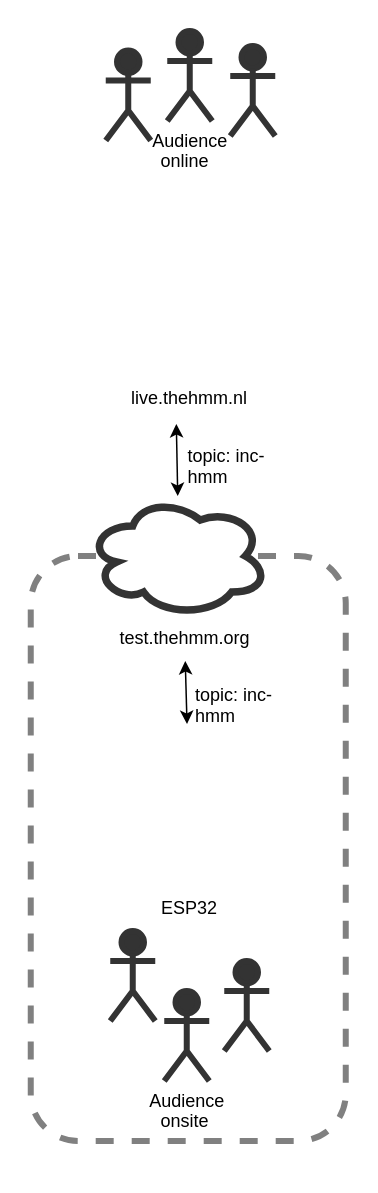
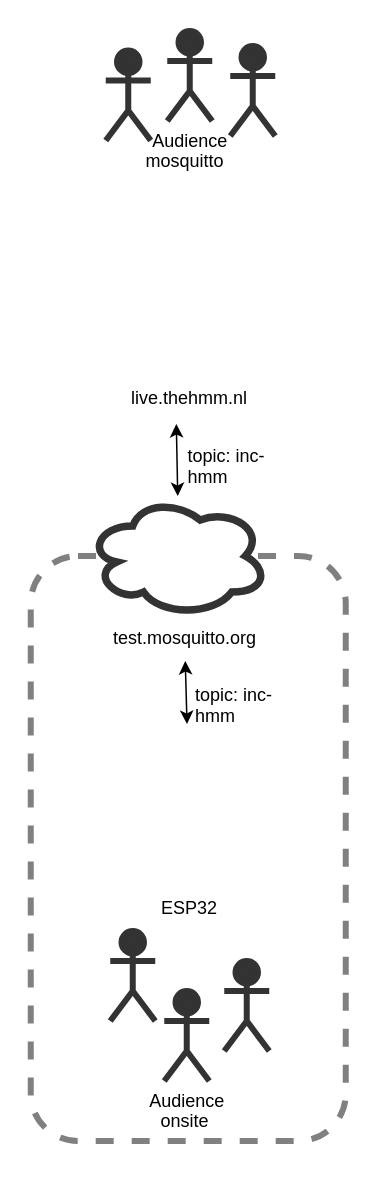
node "online": label "online" -> "mosquitto"
node "test.thehmm.org": label "test.thehmm.org" -> "test.mosquitto.org"
